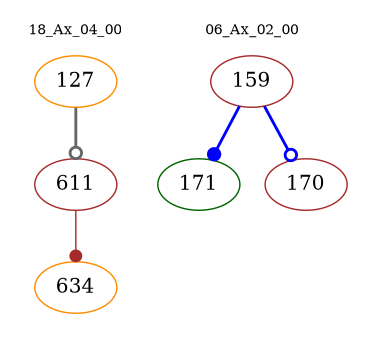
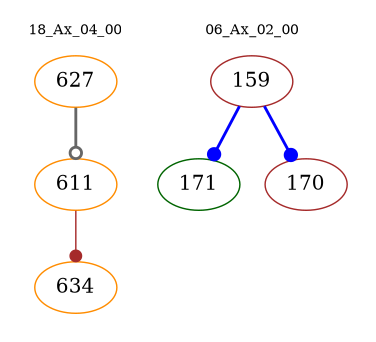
node "127": label "127" -> "627"
edge "159" -> "170": arrowhead odot -> dot
node "611": color brown -> darkorange
